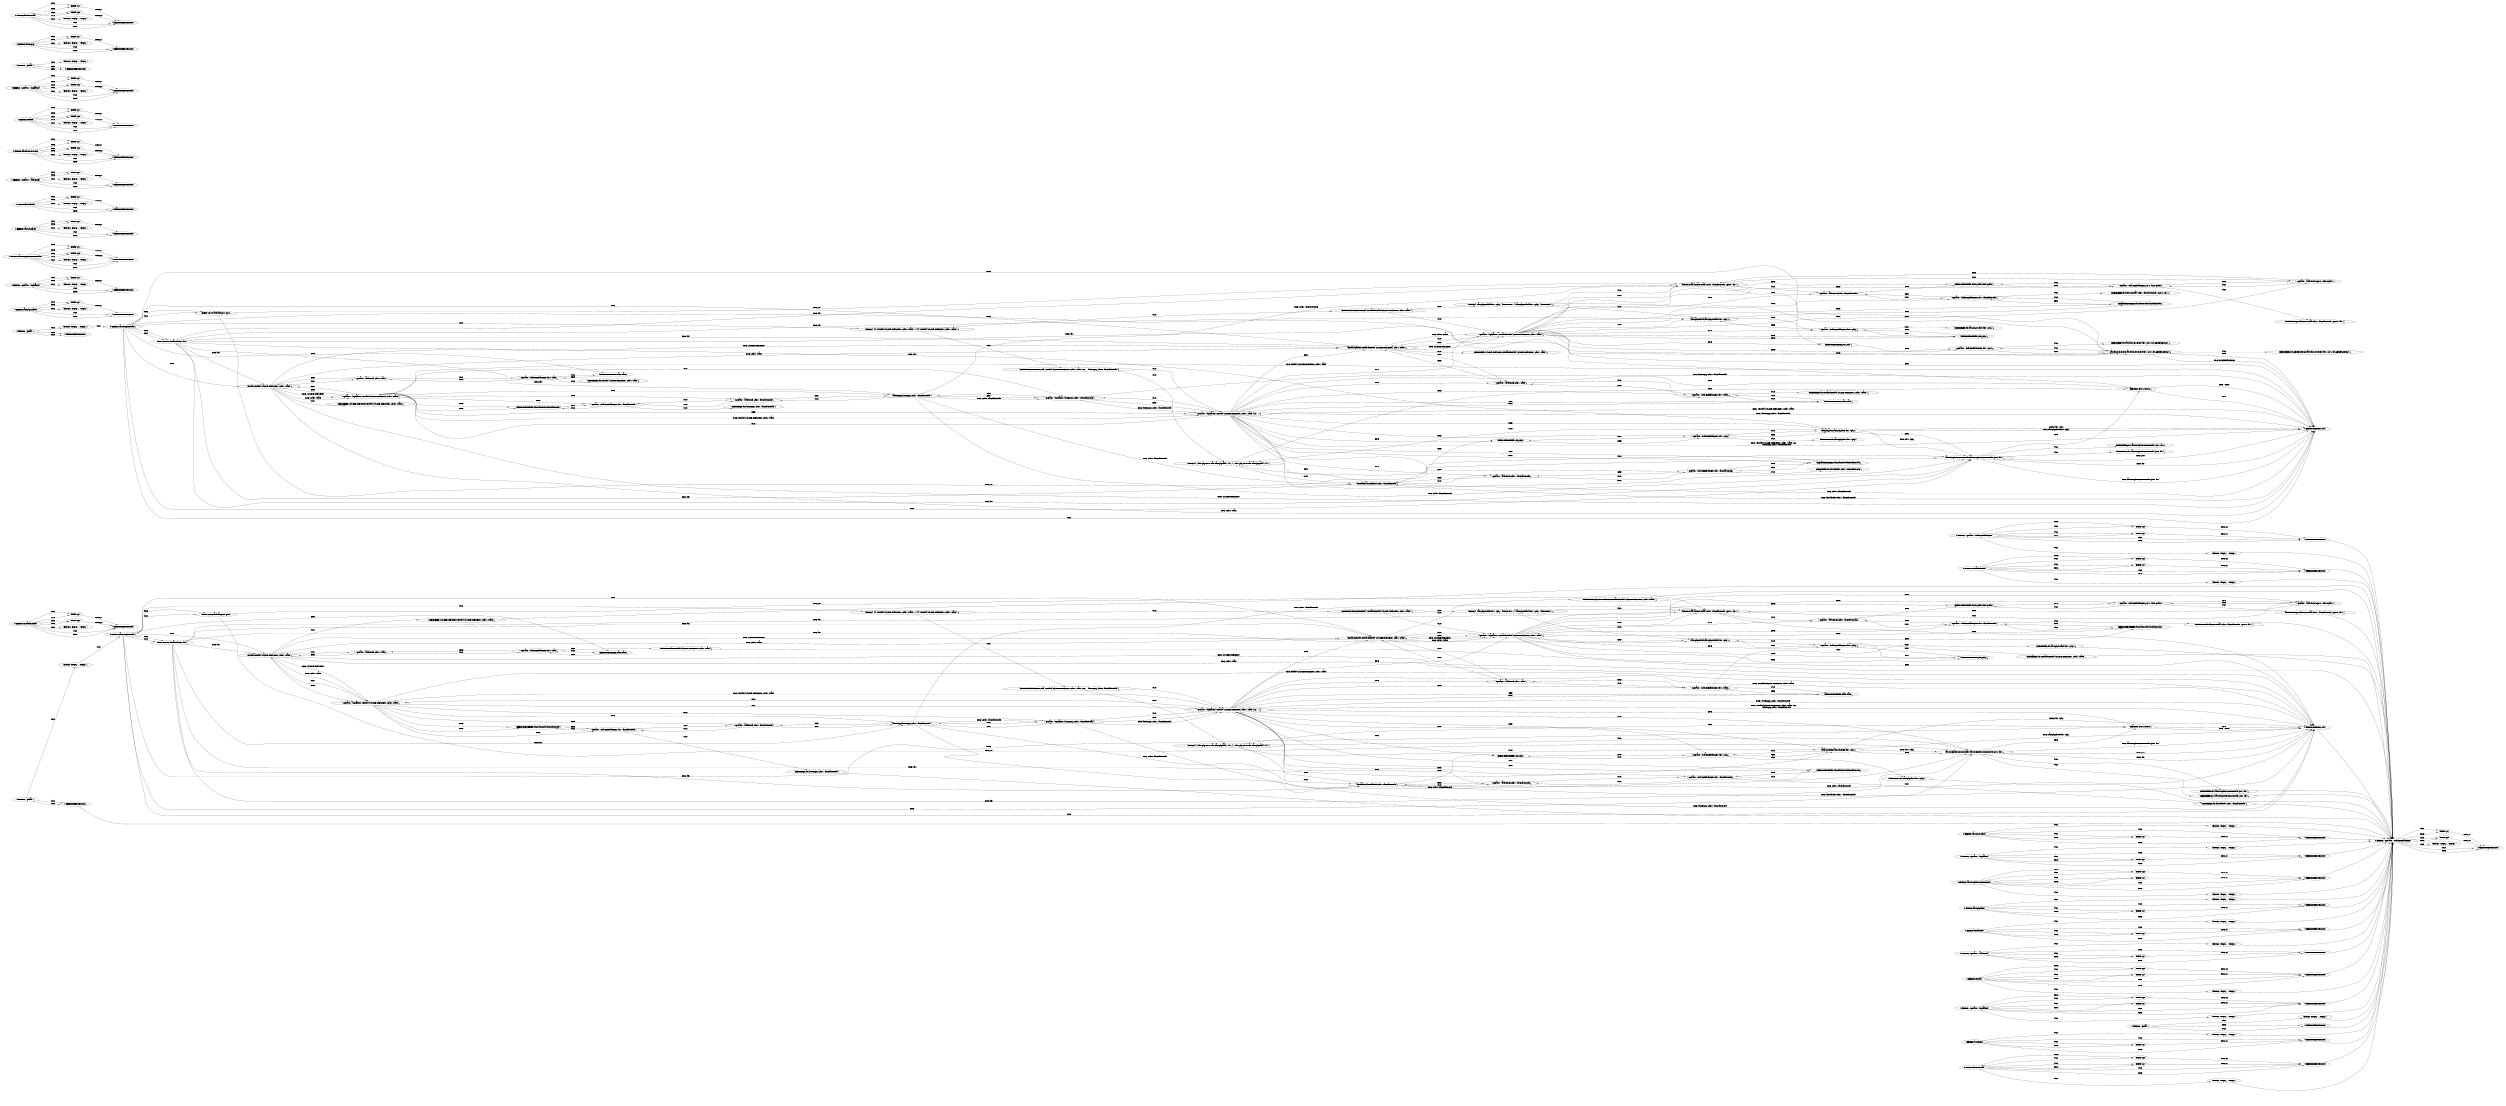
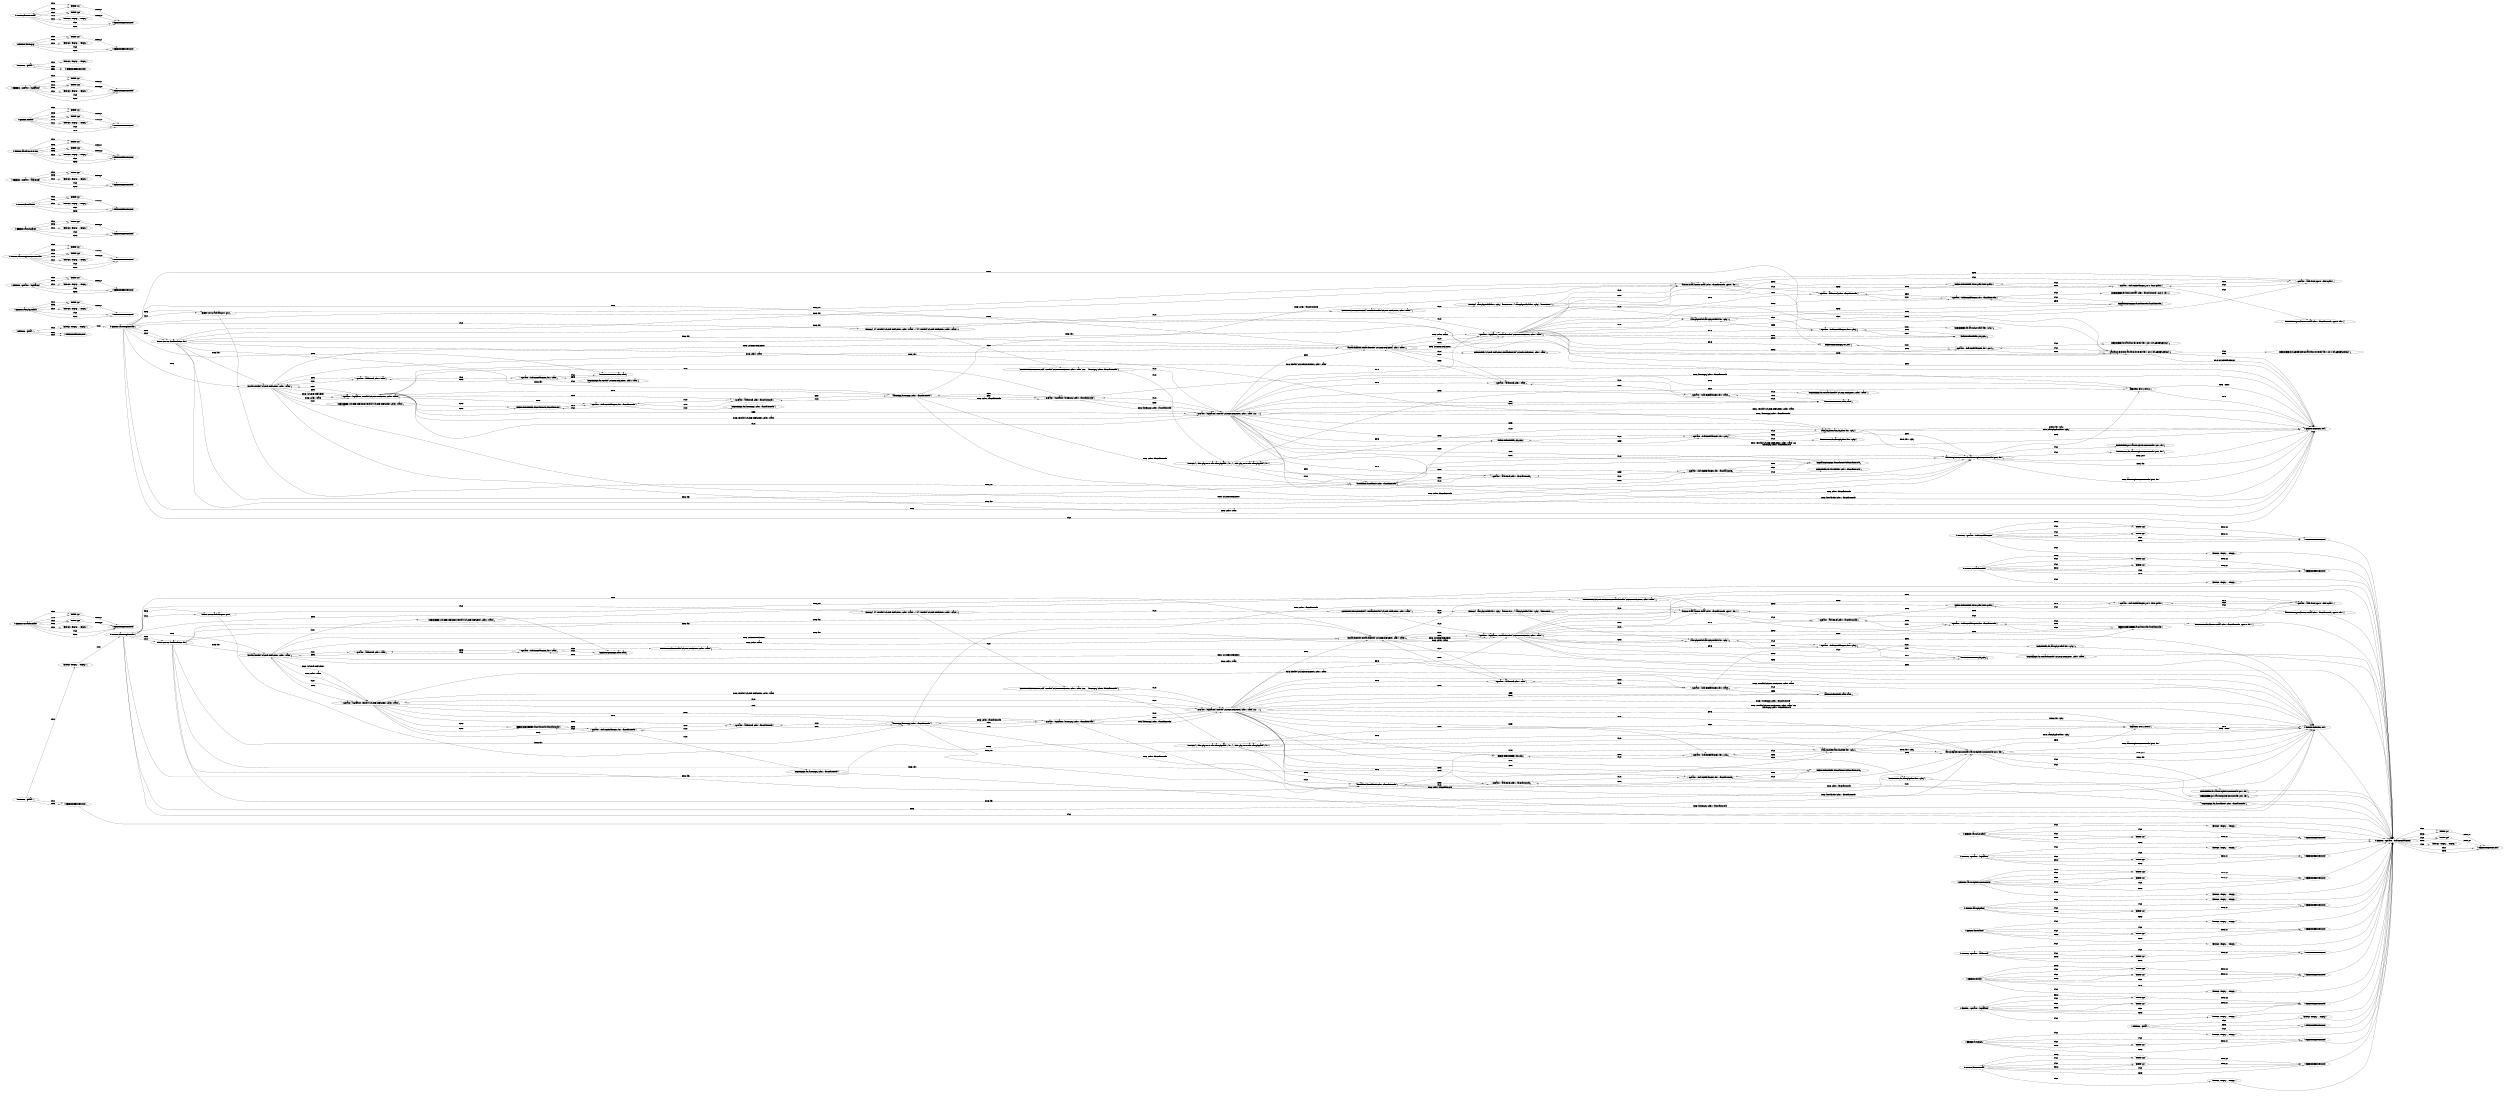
edge "(<operator>.indirectFieldAccess,dev->port)" -> "(FIELD_IDENTIFIER,port,port)": added, label "AST:"
